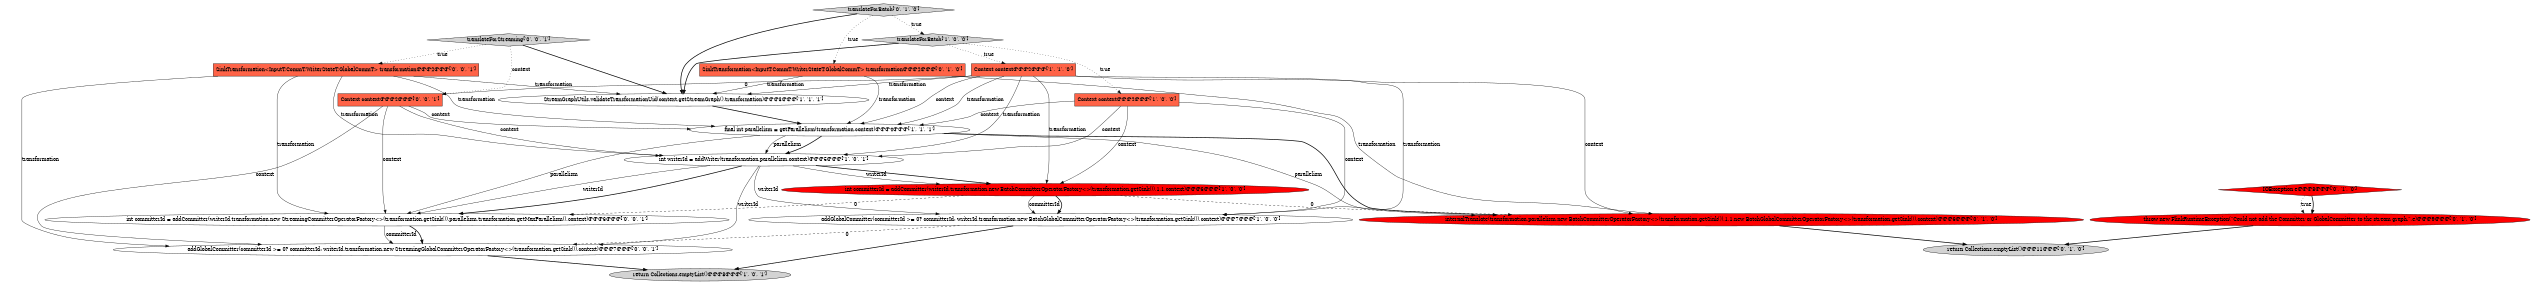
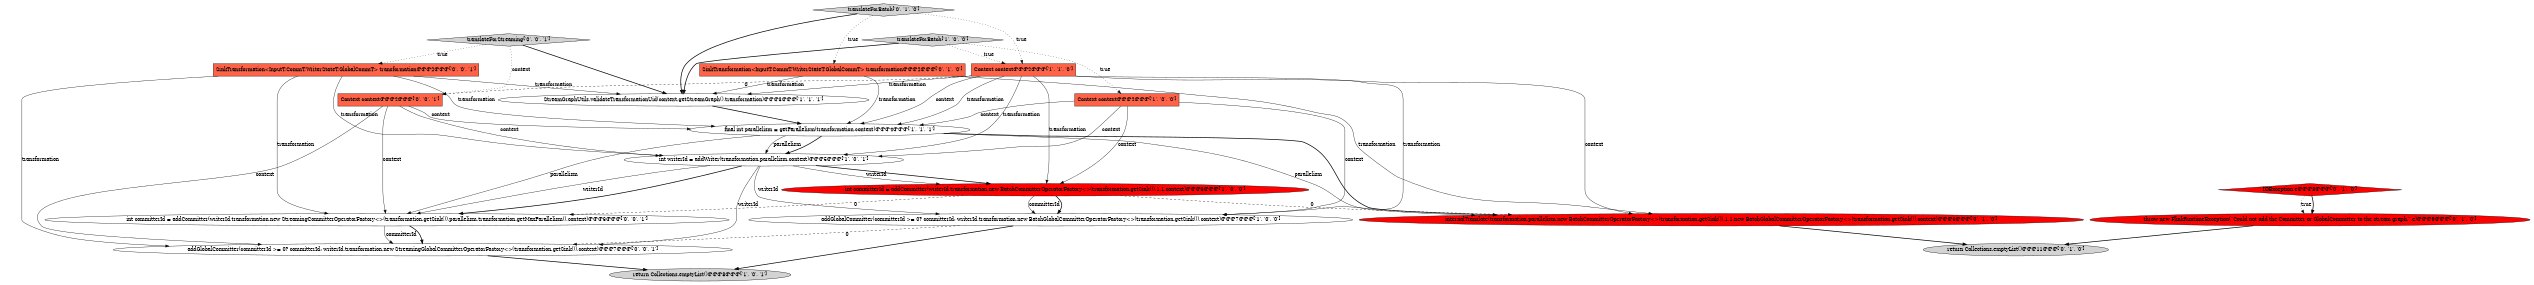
edge "translateForBatch['0', '1', '0']" -> "translateForBatch['1', '0', '0']": now "translateForBatch['0', '1', '0']" -> "Context context@@@2@@@['1', '1', '0']"
edge "Context context@@@2@@@['1', '1', '0']" -> "Context context@@@2@@@['0', '0', '1']": style solid -> dashed
